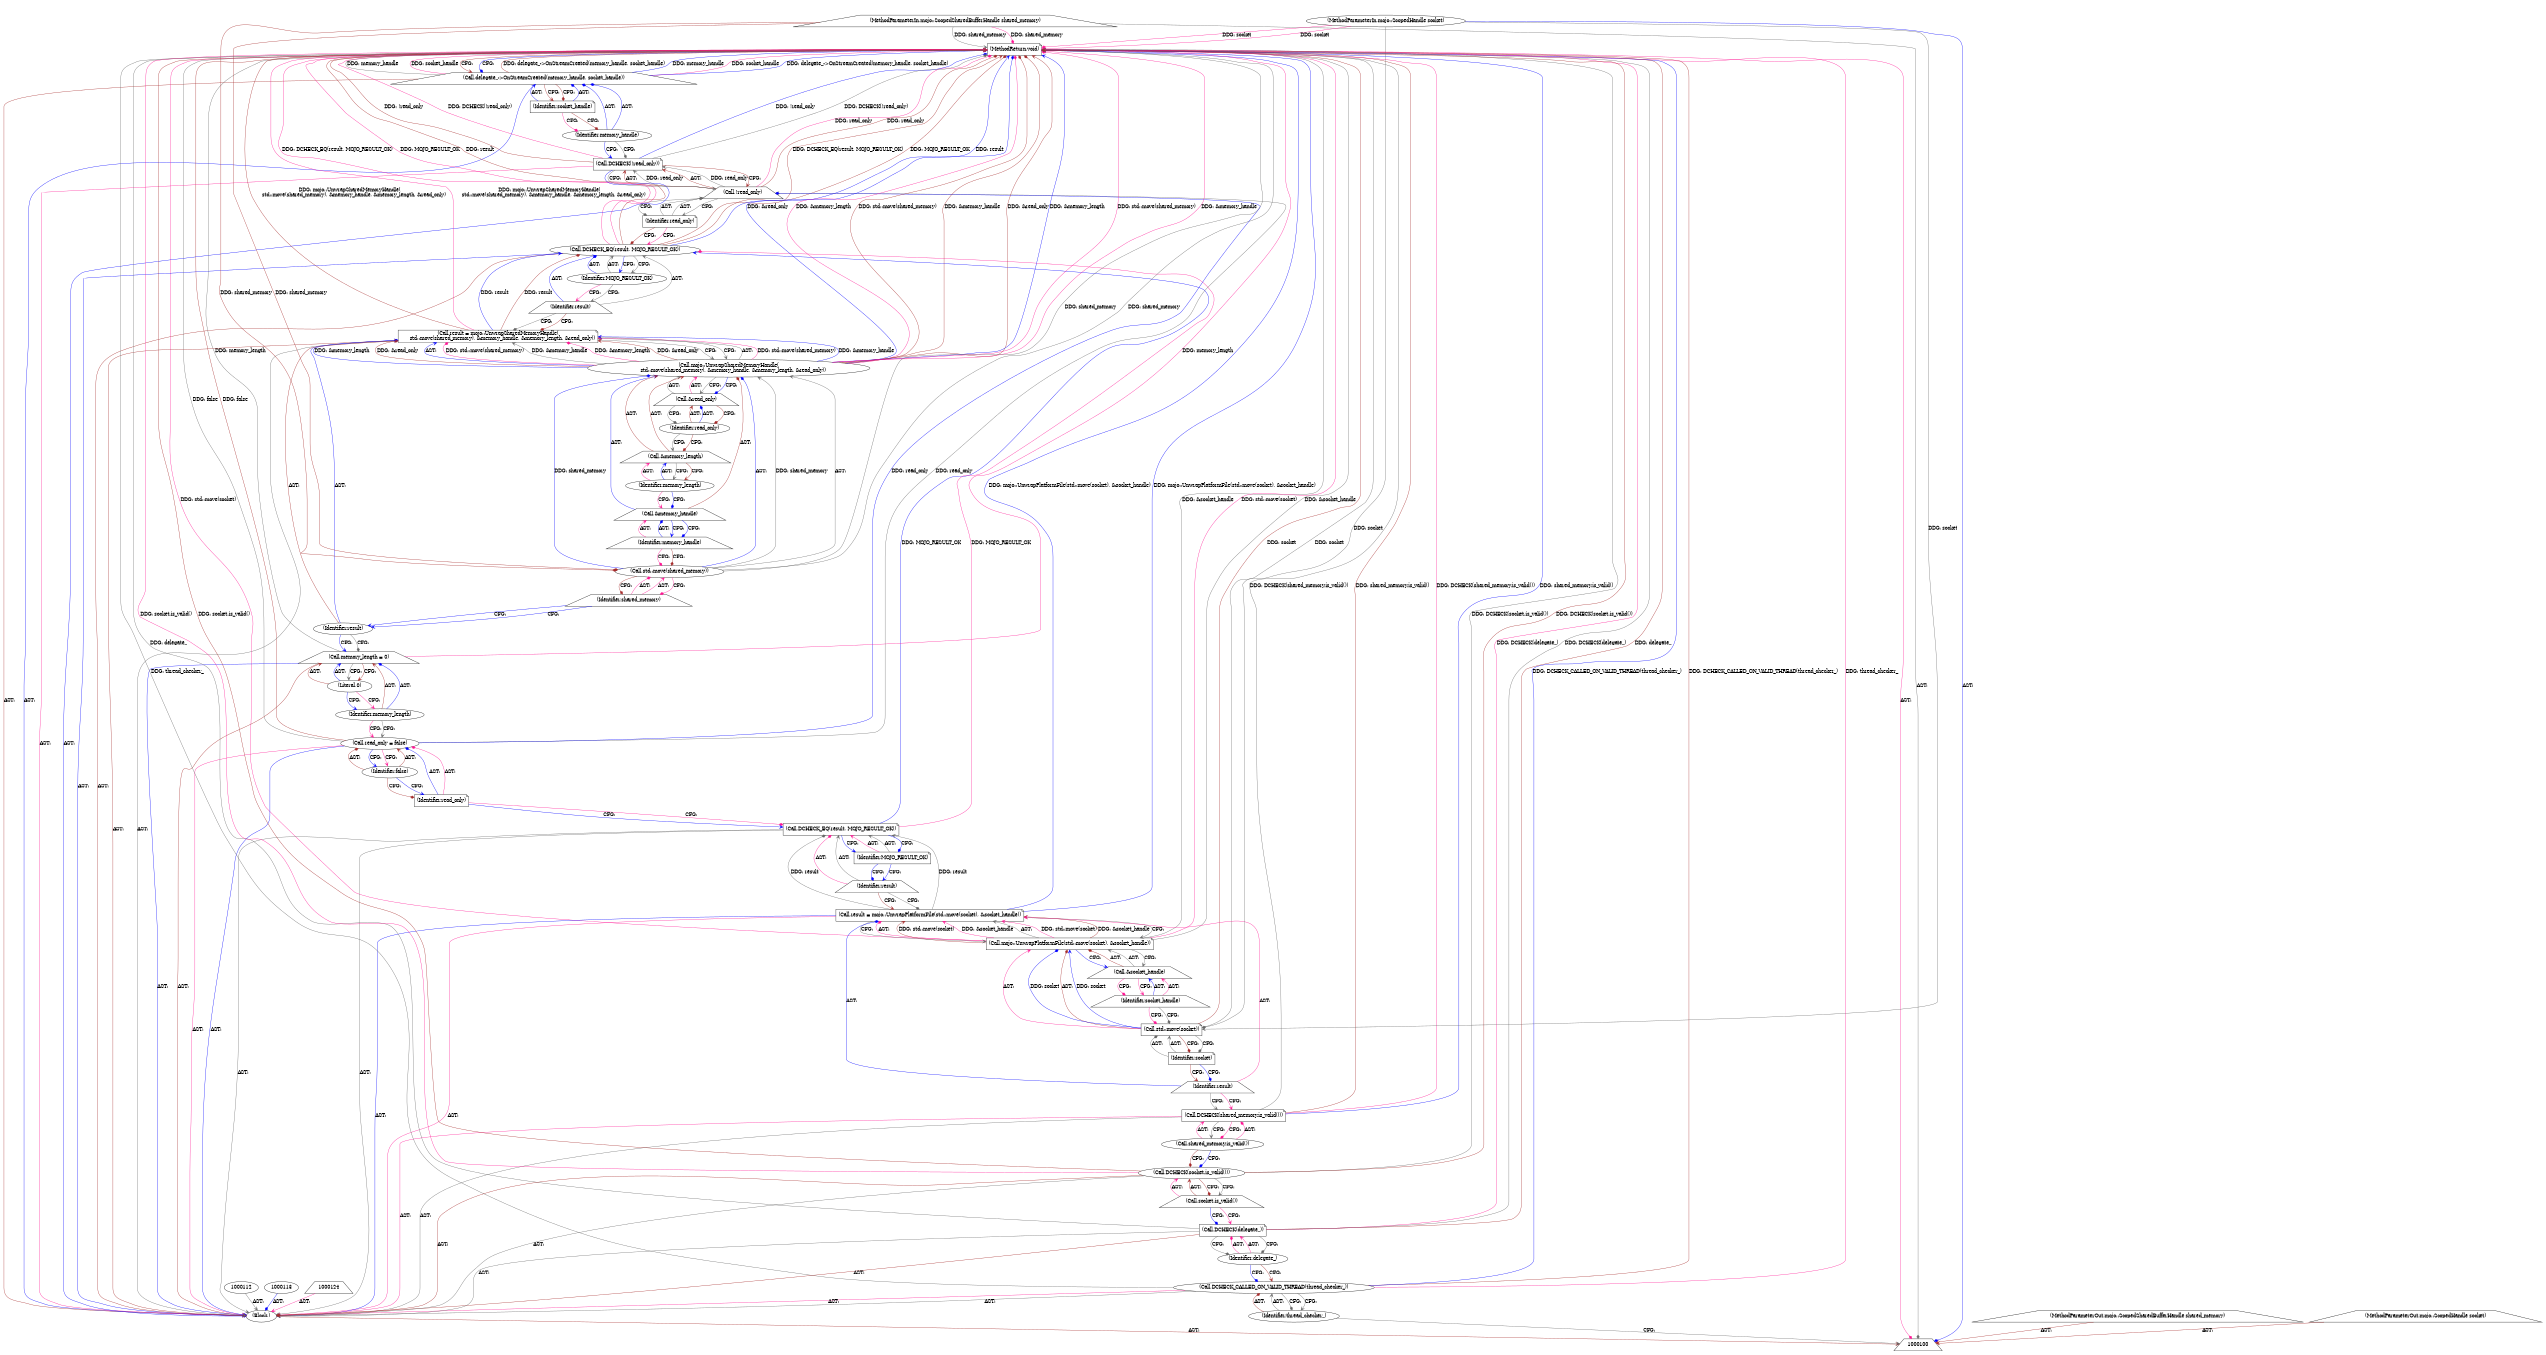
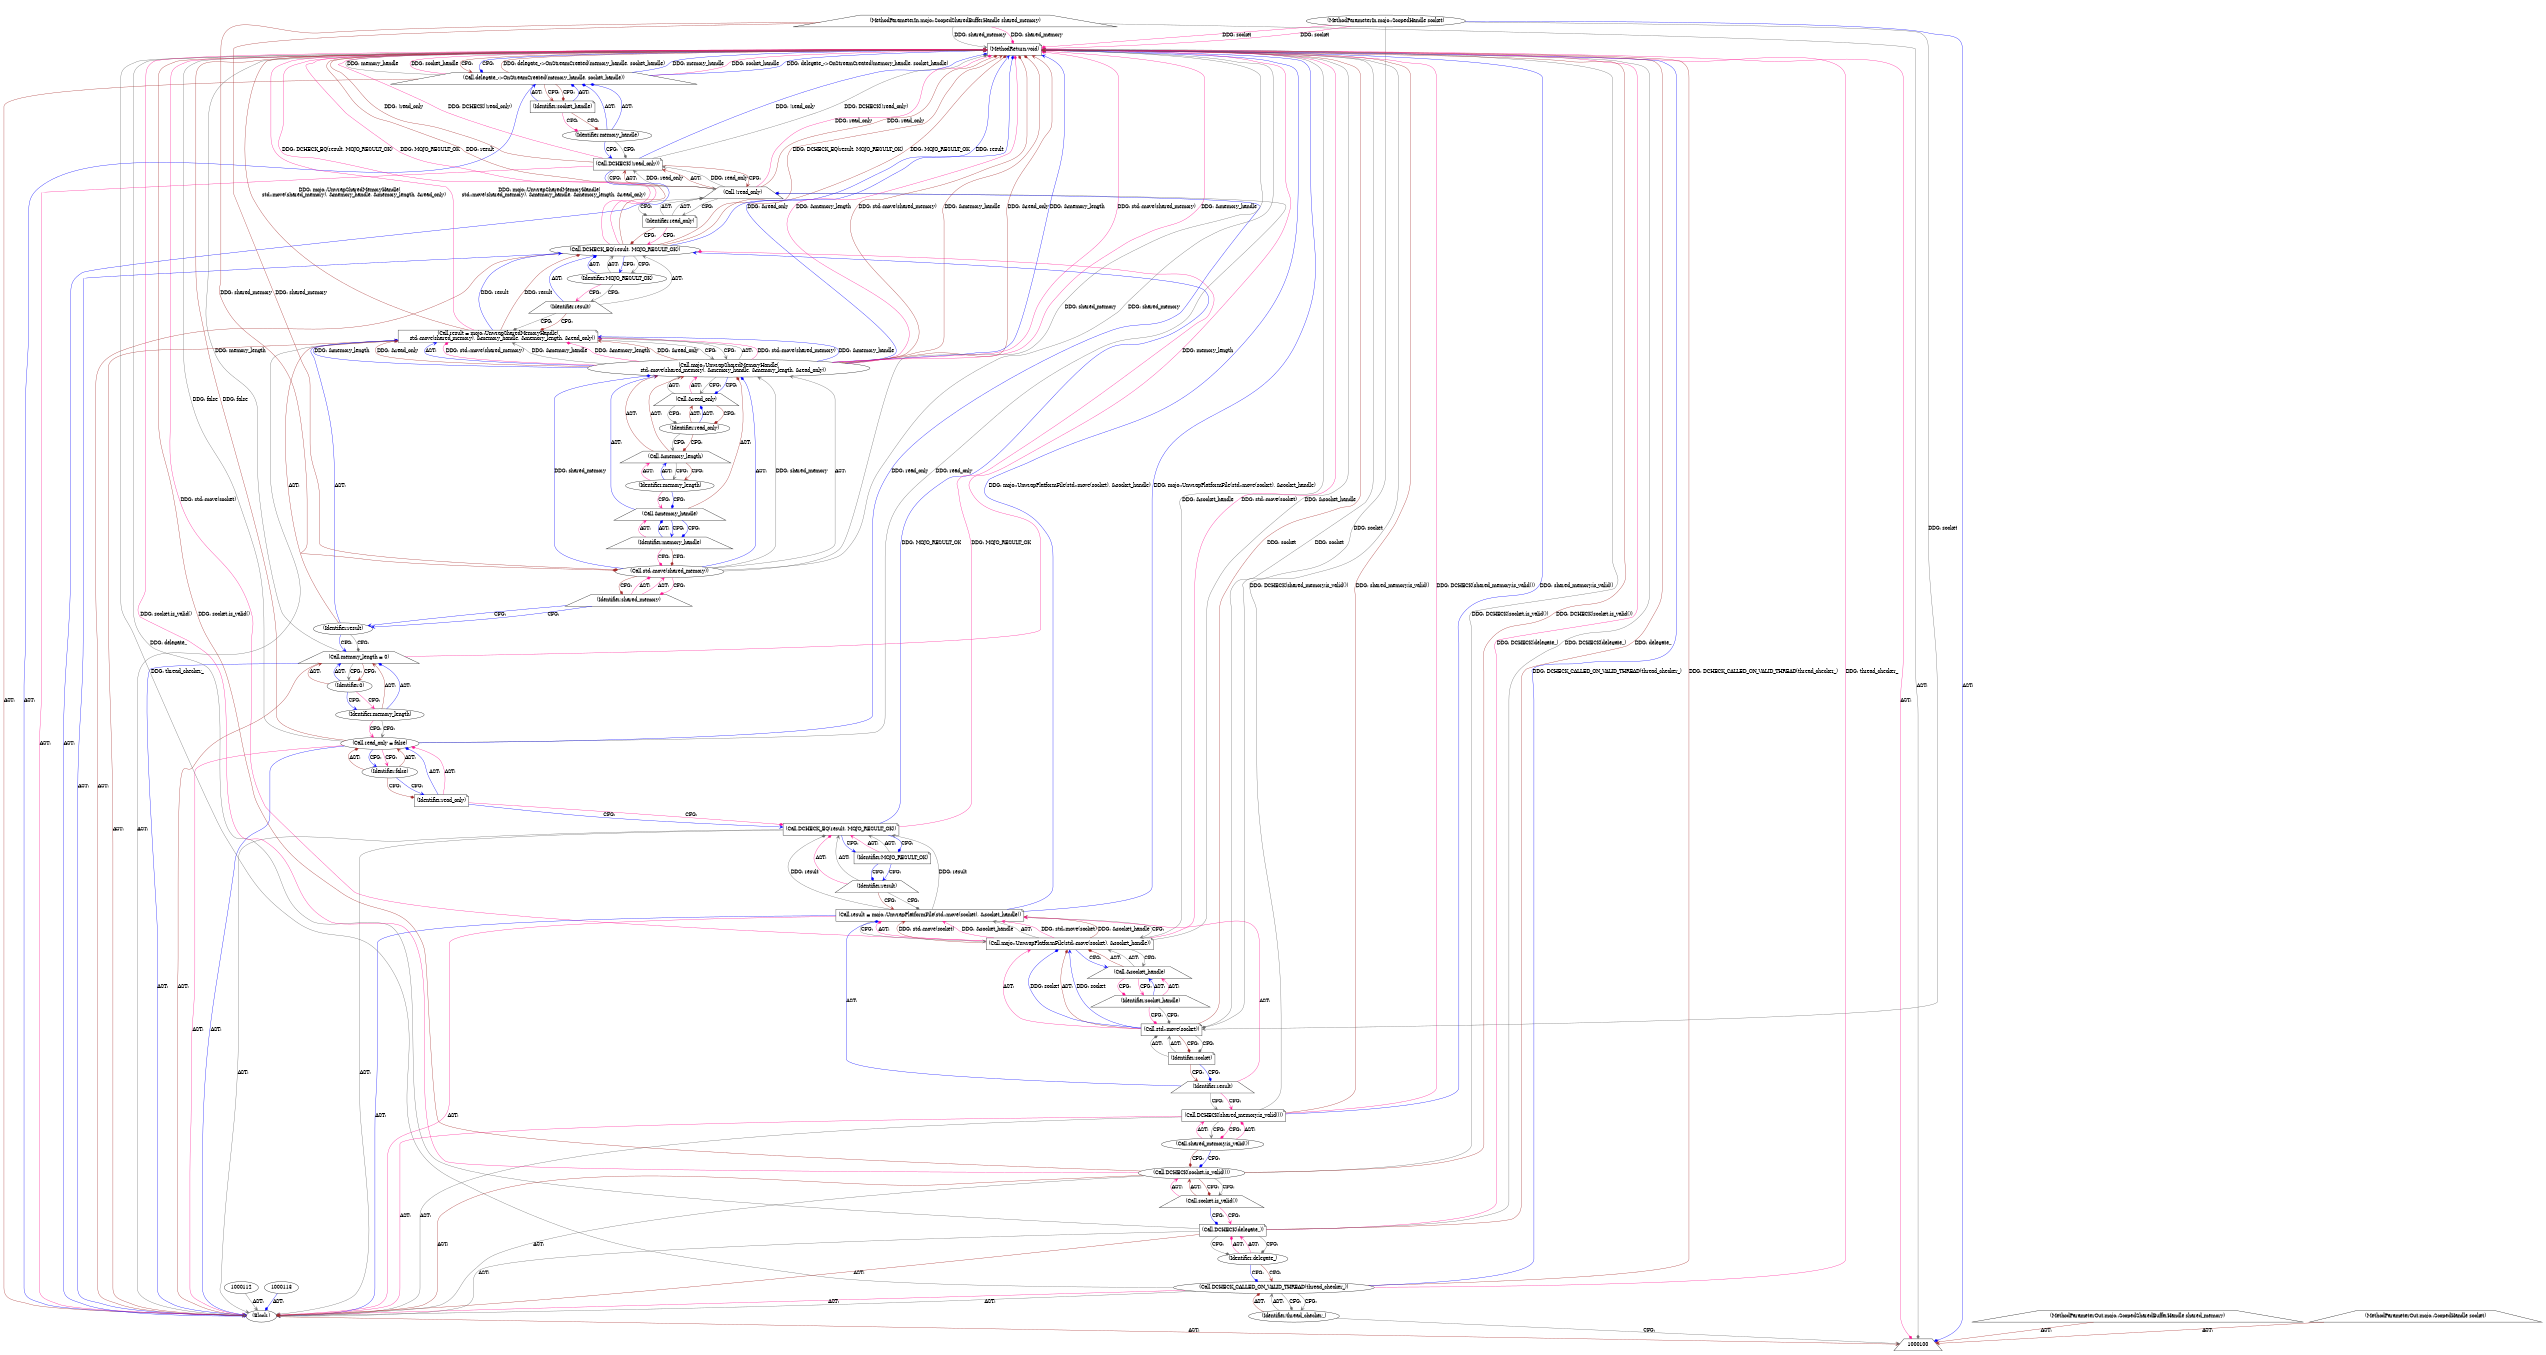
node "(Literal,0)": label "(Literal,0)" -> "(Identifier,0)"
node "1000124": removed
